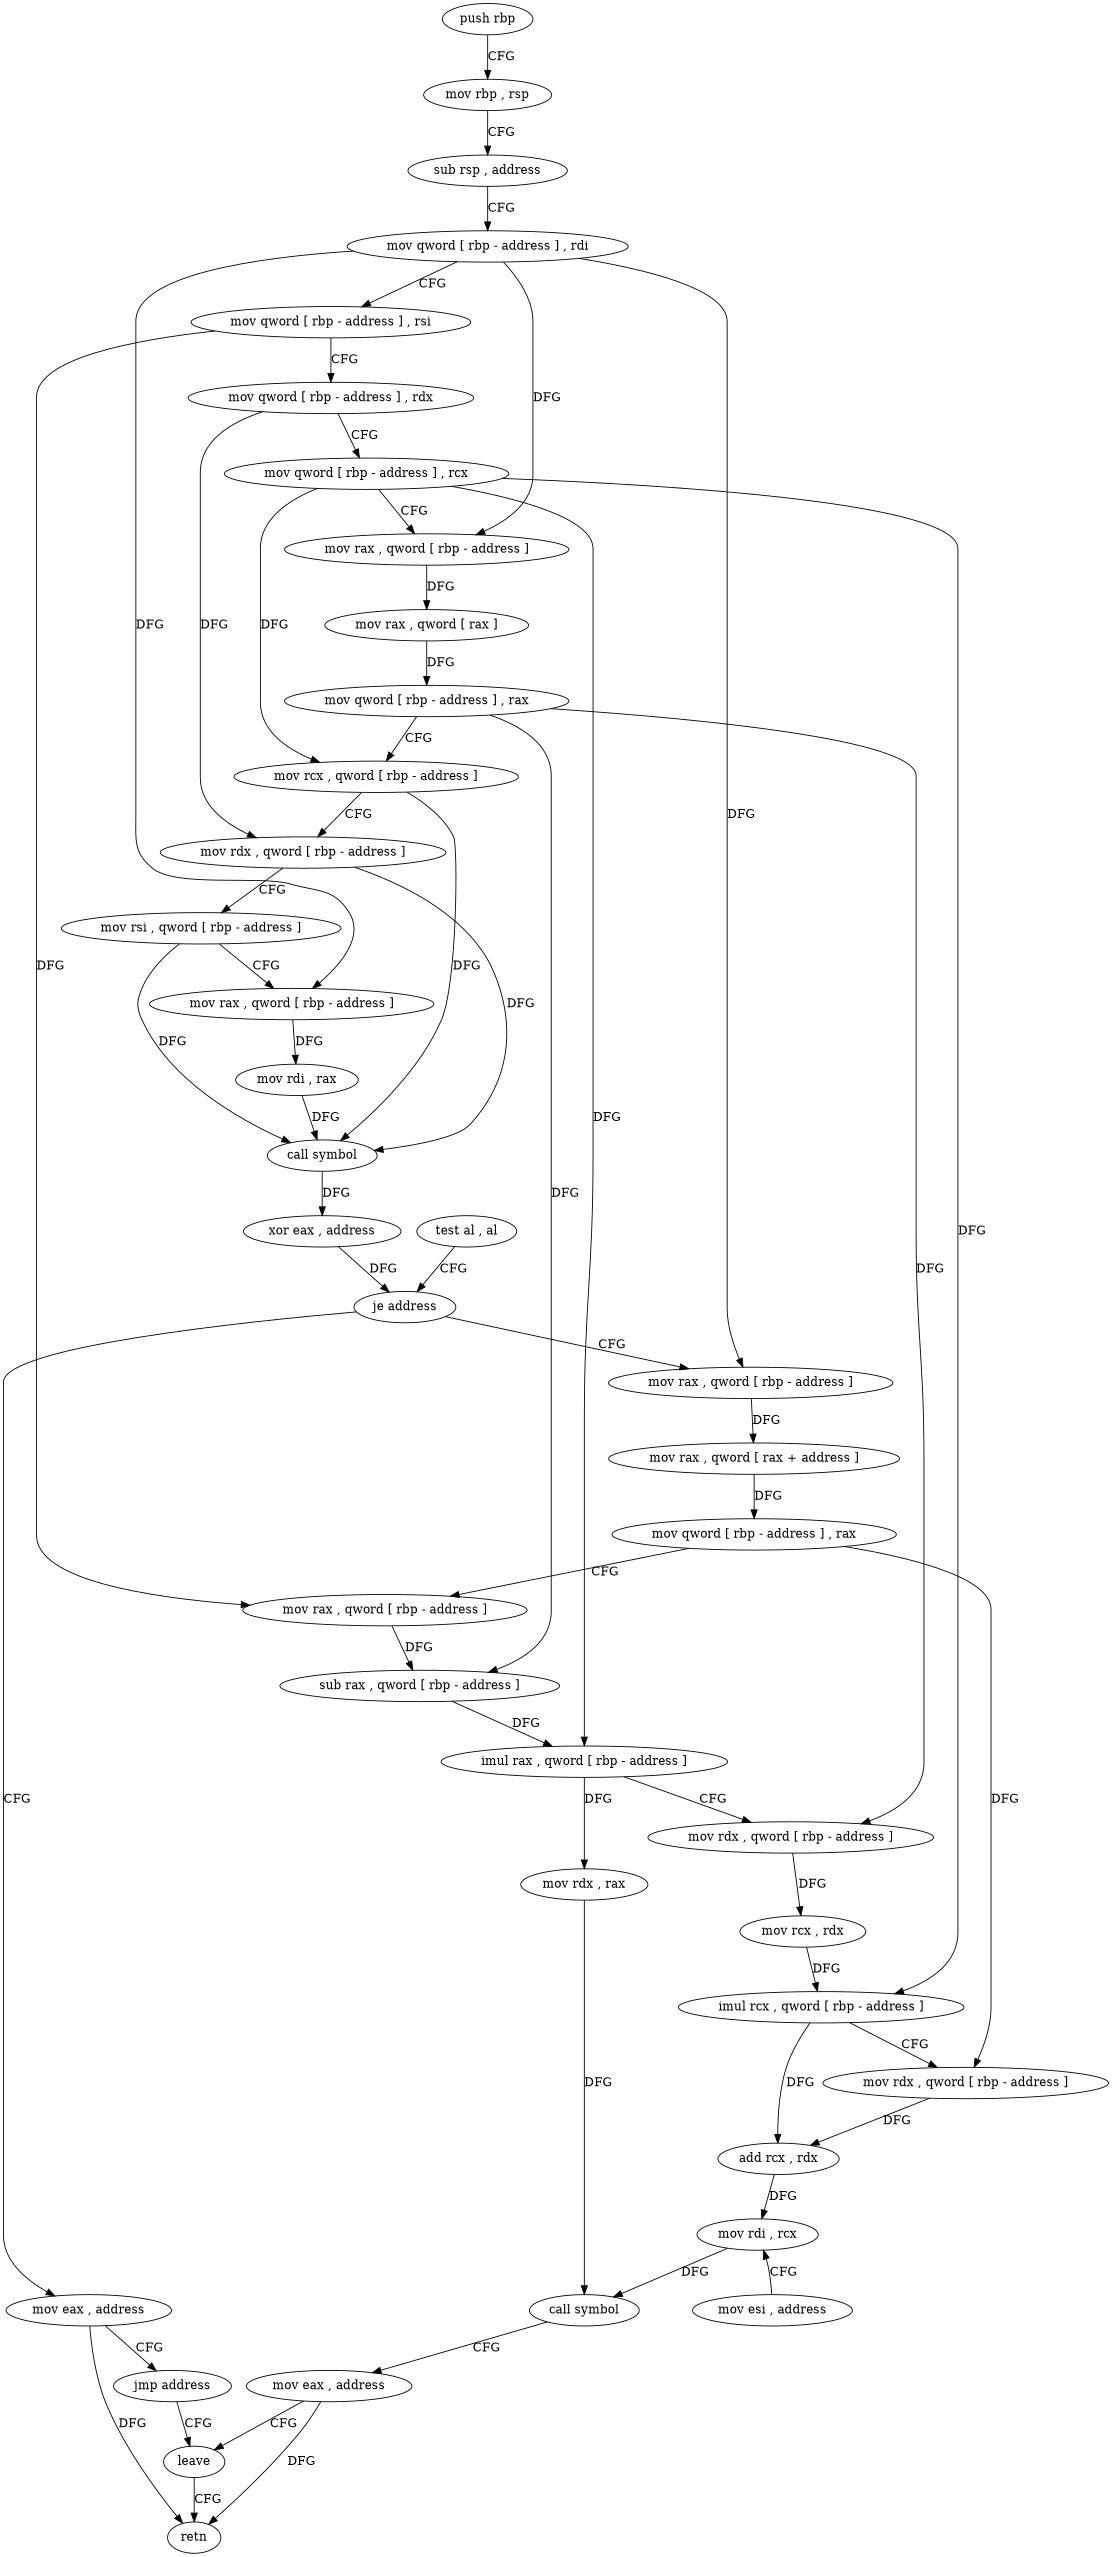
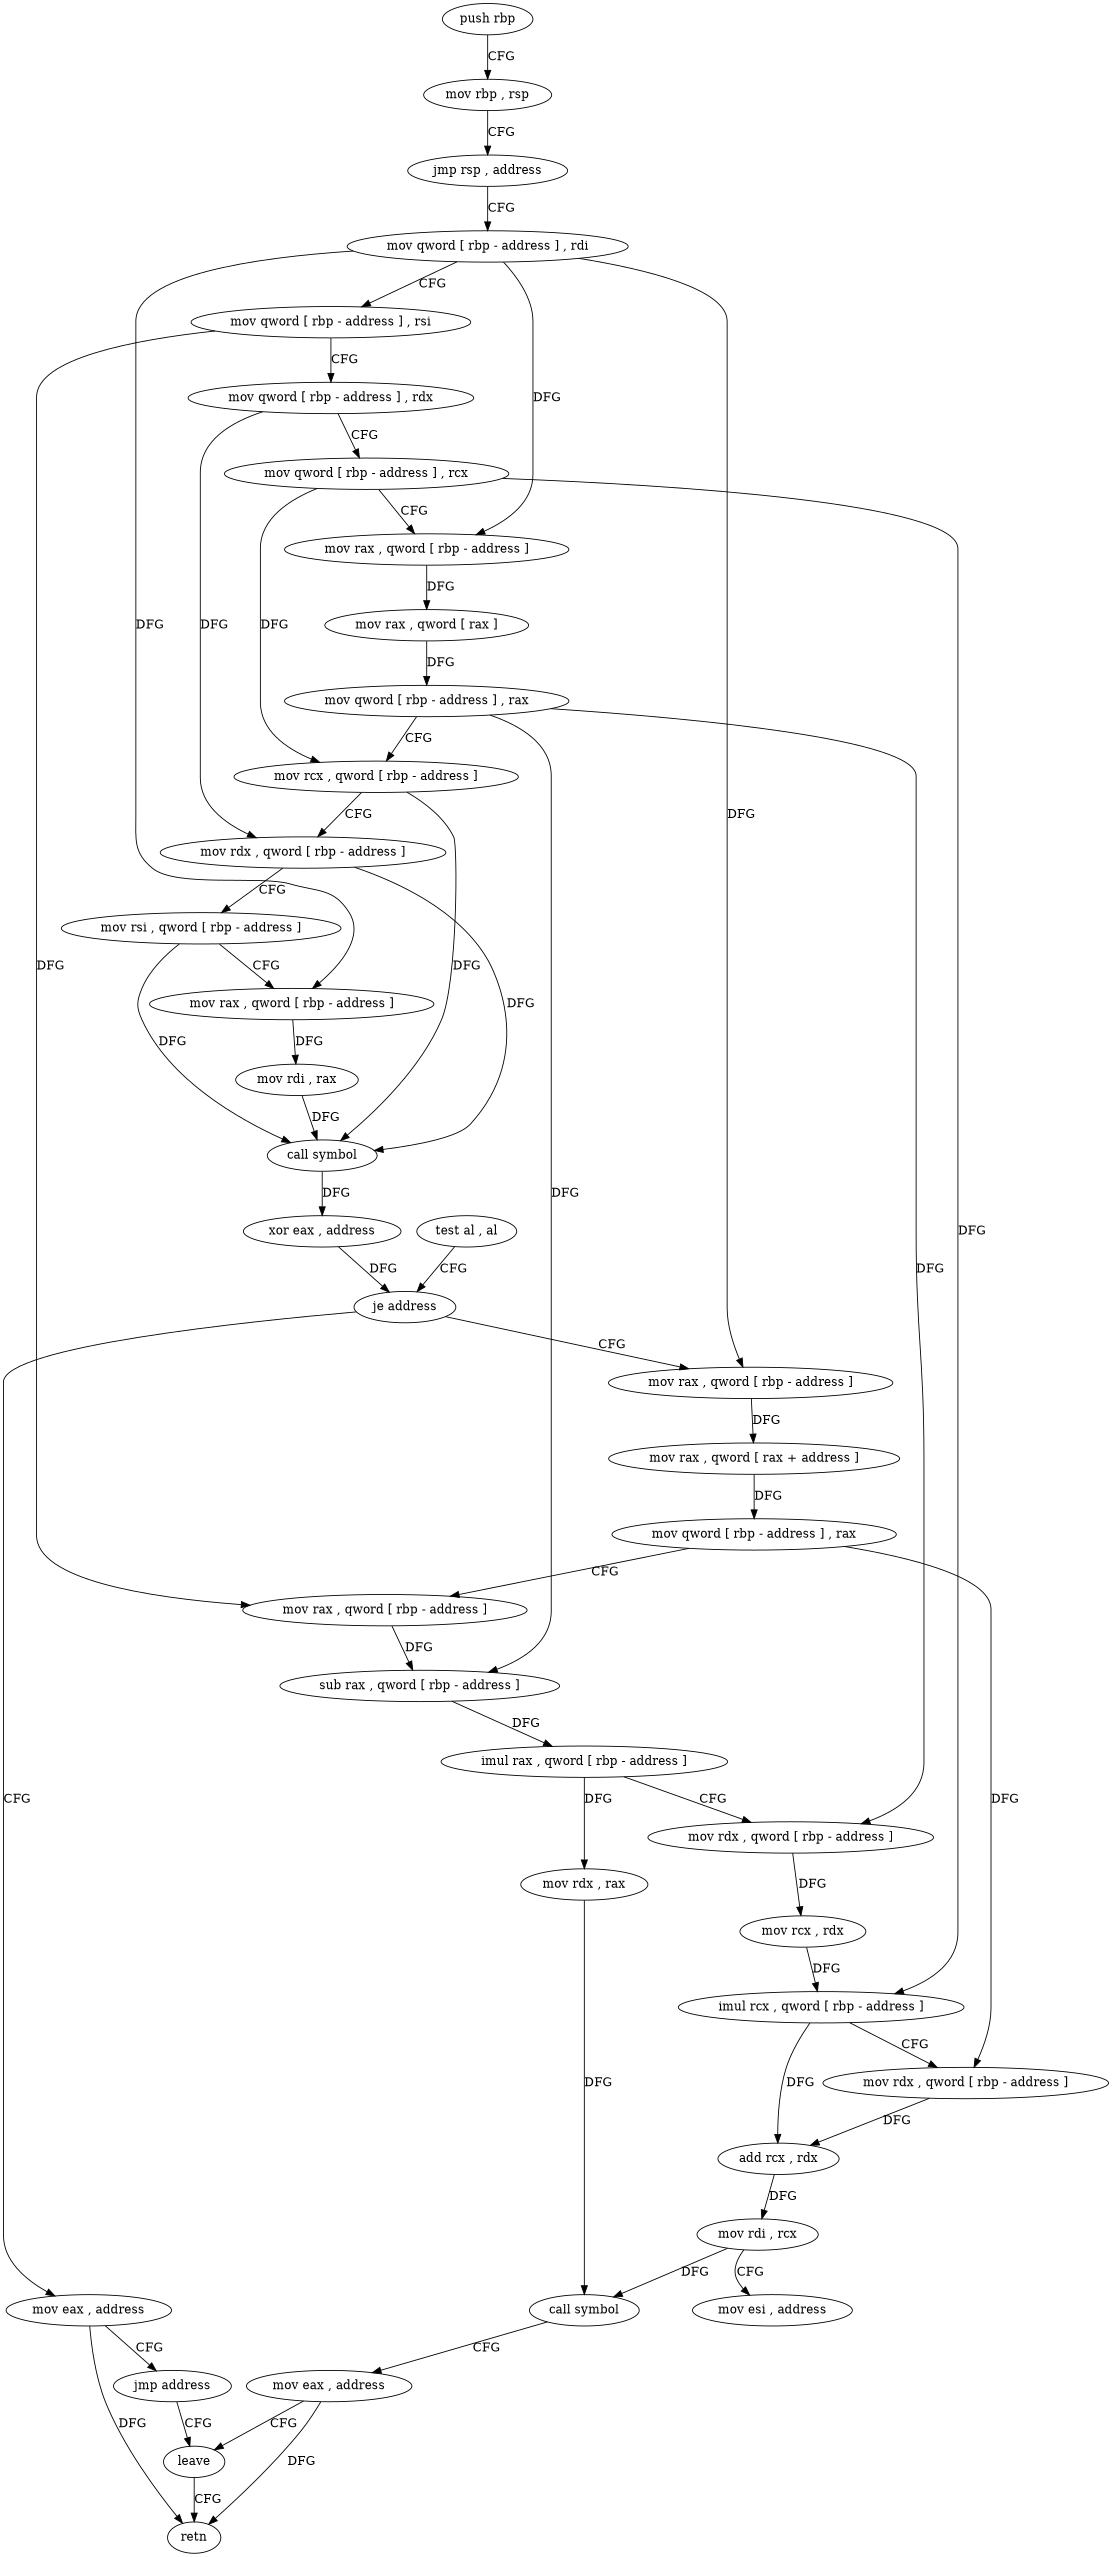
node "sub rsp , address": label "sub rsp , address" -> "jmp rsp , address"
edge "mov qword [ rbp - address ] , rcx" -> "imul rax , qword [ rbp - address ]": removed, label "DFG"
edge "mov esi , address" -> "mov rdi , rcx": reversed
